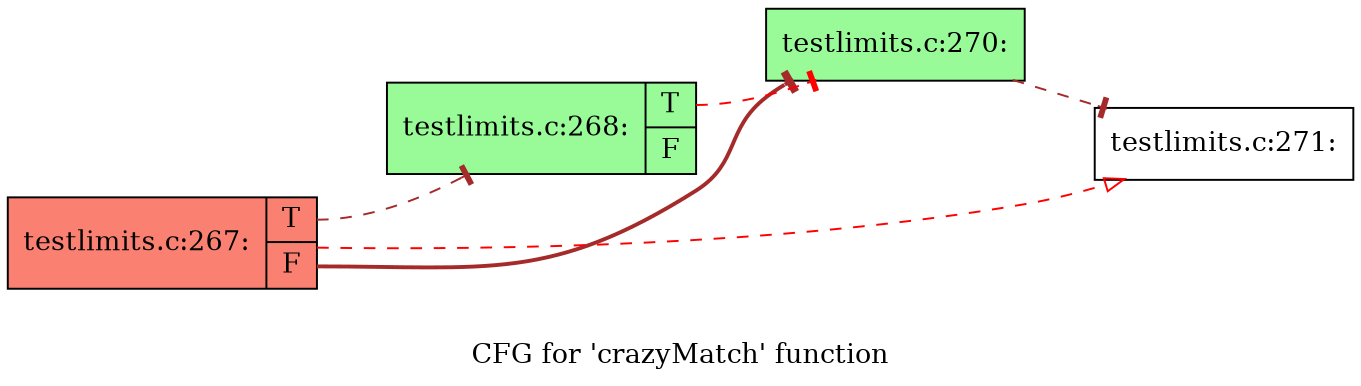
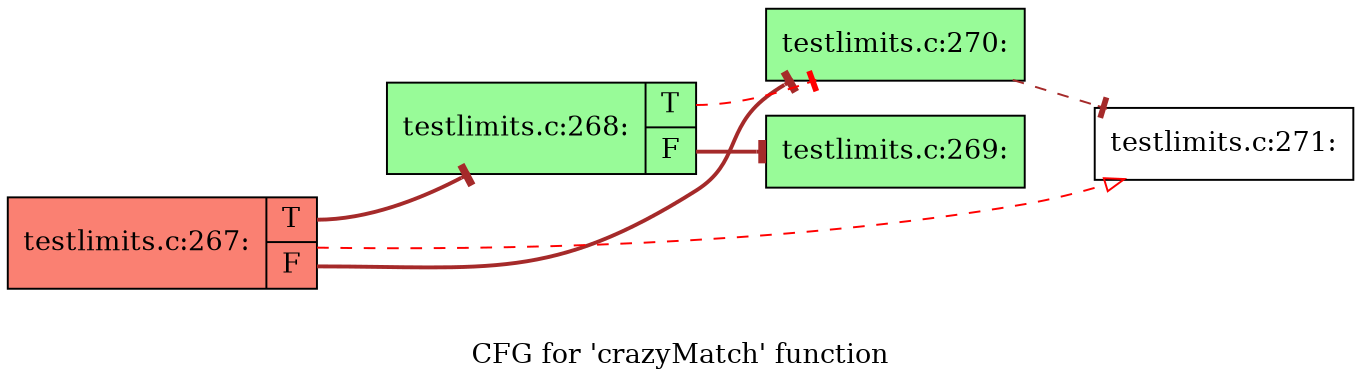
node "testlimits.c:269:": added
edge "testlimits.c:267:" -> "testlimits.c:268:": style dashed -> bold
